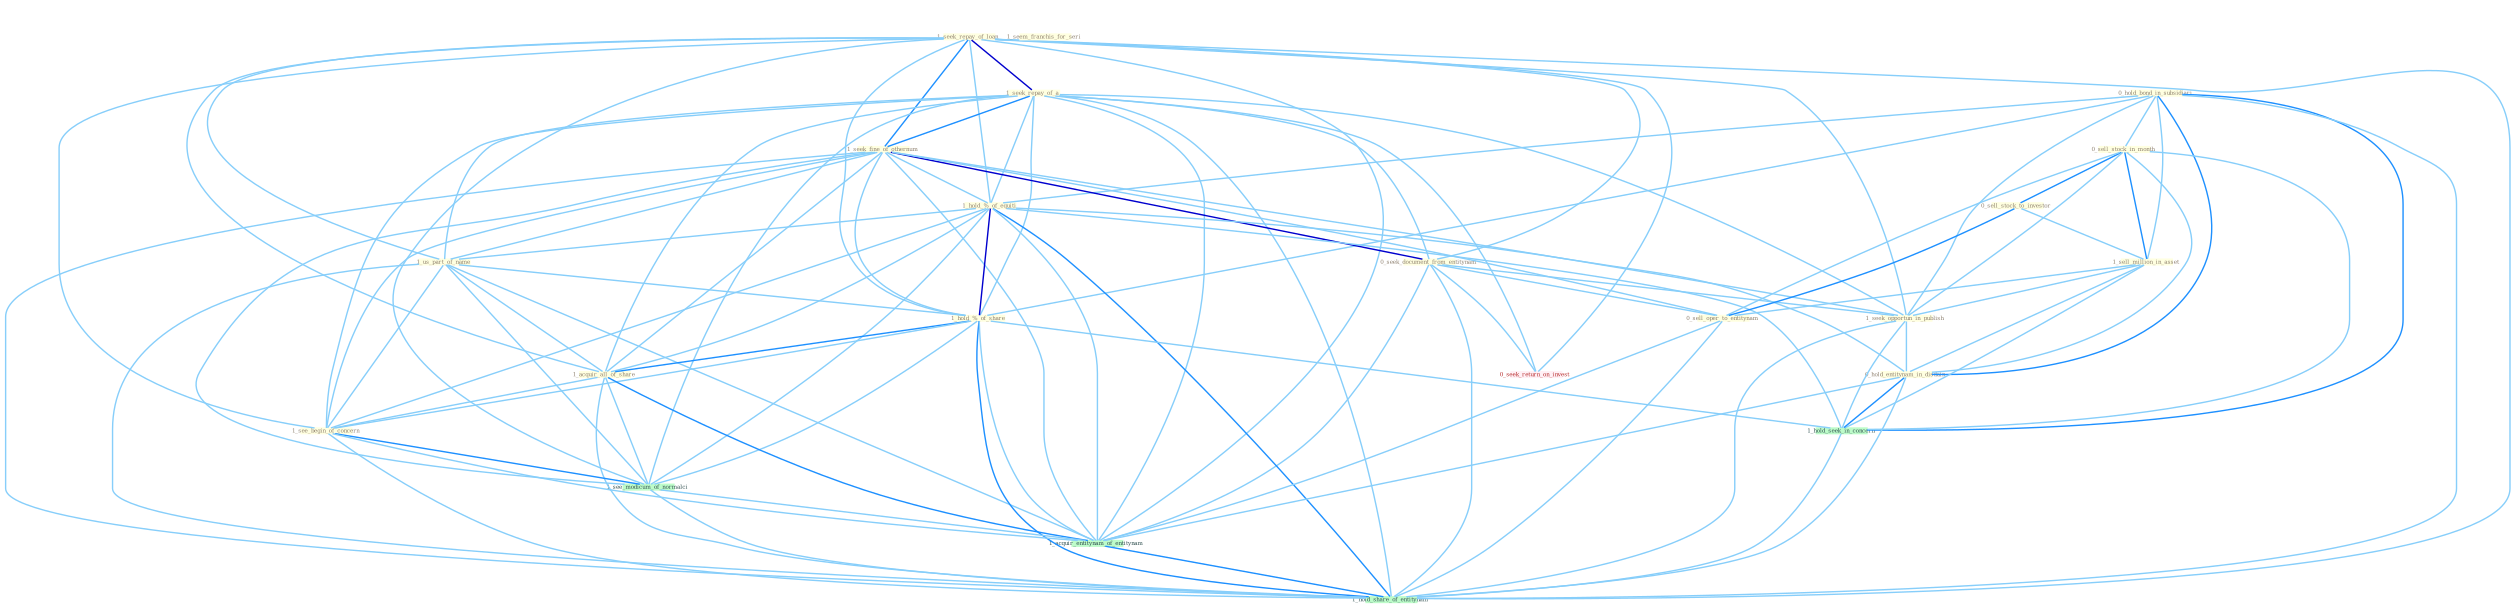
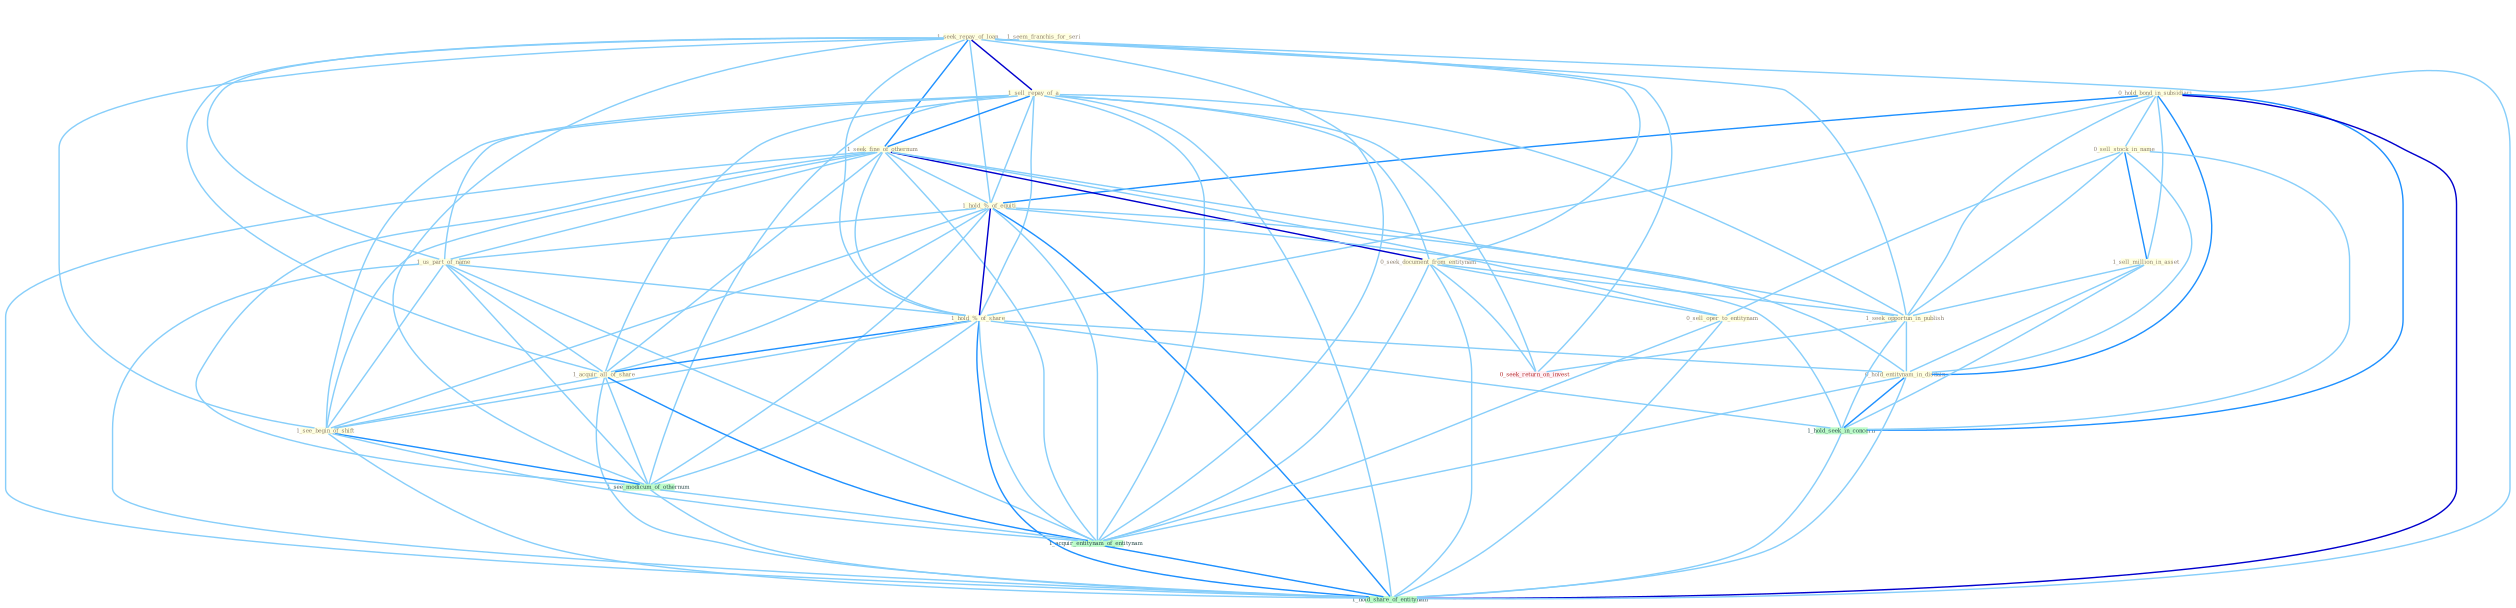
node "1_seek_repay_of_a": label "1_seek_repay_of_a" -> "1_sell_repay_of_a"
edge "0_hold_bond_in_subsidiari" -- "1_hold_%_of_equiti": color #87cefa -> #1e90ff
node "0_sell_stock_in_month": label "0_sell_stock_in_month" -> "0_sell_stock_in_name"
node "0_sell_stock_to_investor": removed
edge "1_sell_million_in_asset" -- "0_sell_oper_to_entitynam": removed
edge "1_hold_%_of_share" -- "0_hold_entitynam_in_disdain": added
node "1_see_begin_of_concern": label "1_see_begin_of_concern" -> "1_see_begin_of_shift"
node "1_see_modicum_of_normalci": label "1_see_modicum_of_normalci" -> "1_see_modicum_of_othernum"
edge "1_seek_opportun_in_publish" -- "1_hold_share_of_entitynam": now "1_seek_opportun_in_publish" -- "0_seek_return_on_invest"
edge "0_hold_bond_in_subsidiari" -- "1_hold_share_of_entitynam": color #87cefa -> #0000cd
